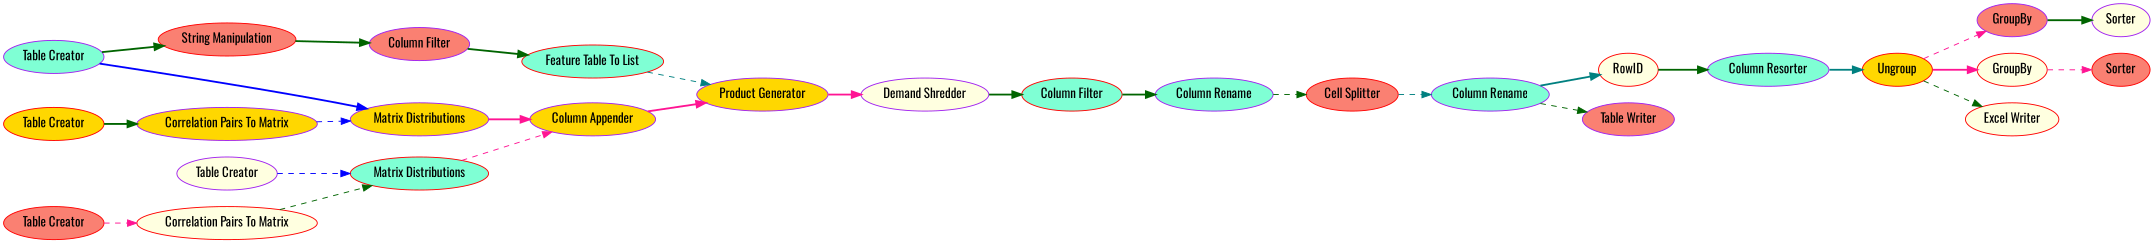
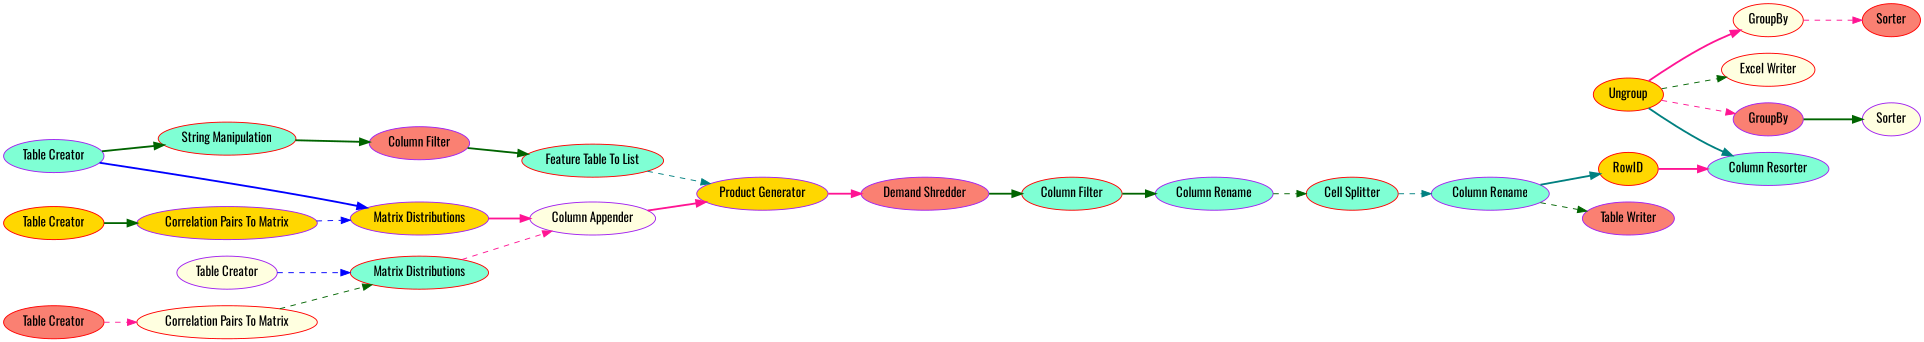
node "String Manipulation": fillcolor salmon -> aquamarine
node "RowID": fillcolor lightyellow -> gold
edge "RowID" -> "Column Resorter": color darkgreen -> deeppink
edge "Column Resorter" -> "Ungroup": reversed
node "Demand Shredder": fillcolor lightyellow -> salmon
node "Cell Splitter": fillcolor salmon -> aquamarine
node "Column Appender": fillcolor gold -> lightyellow
